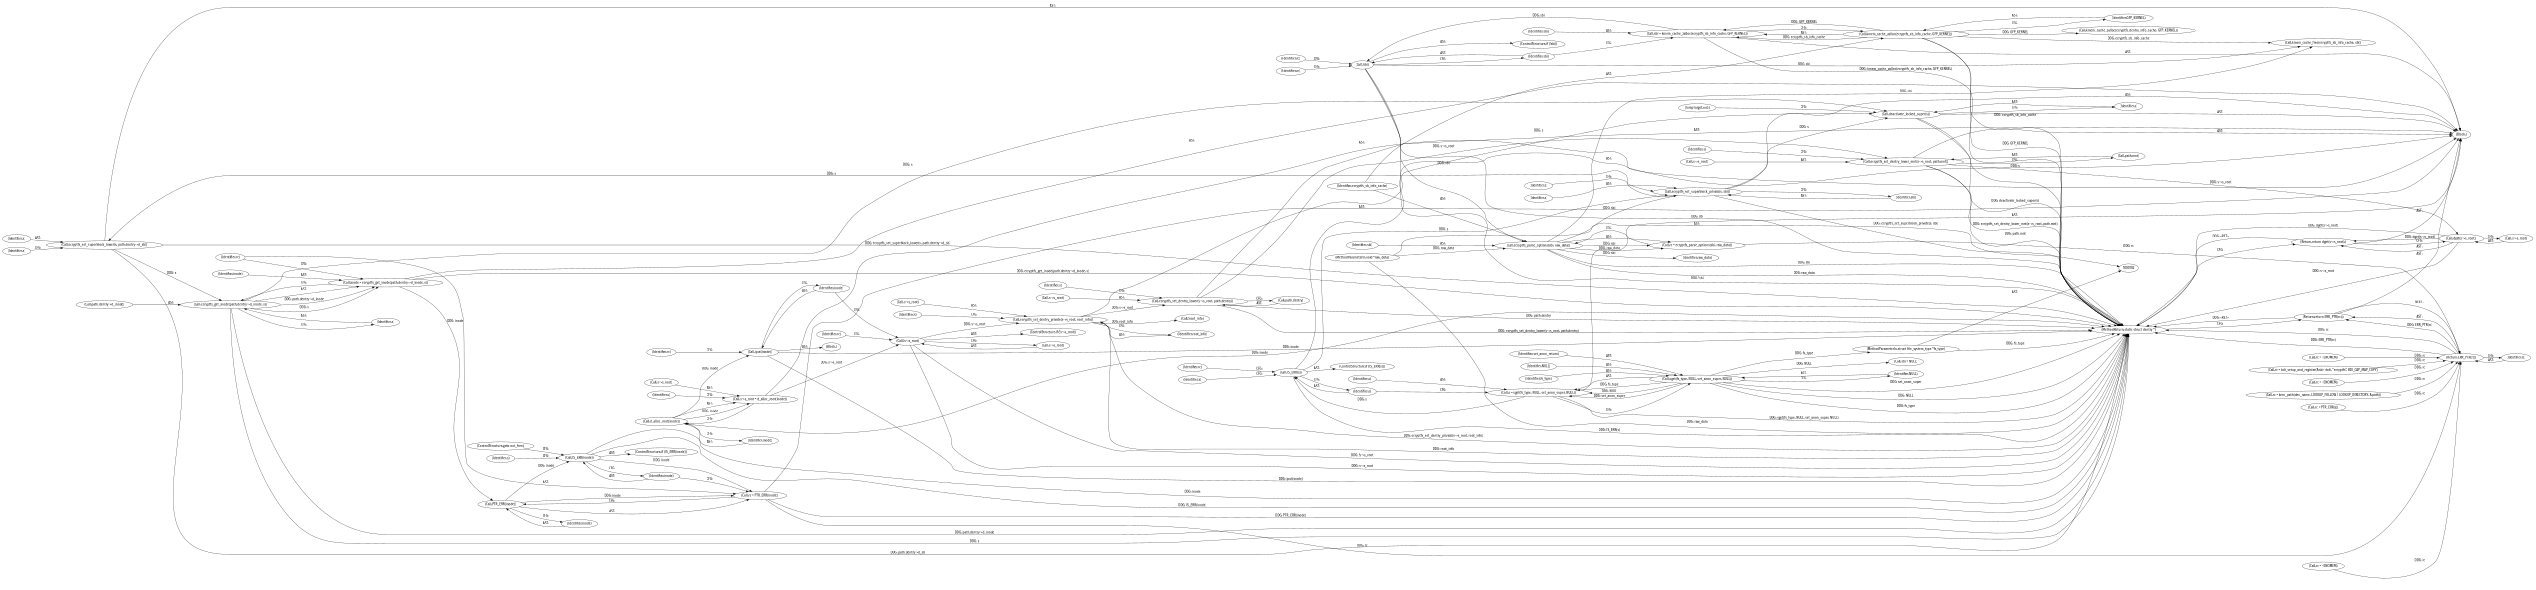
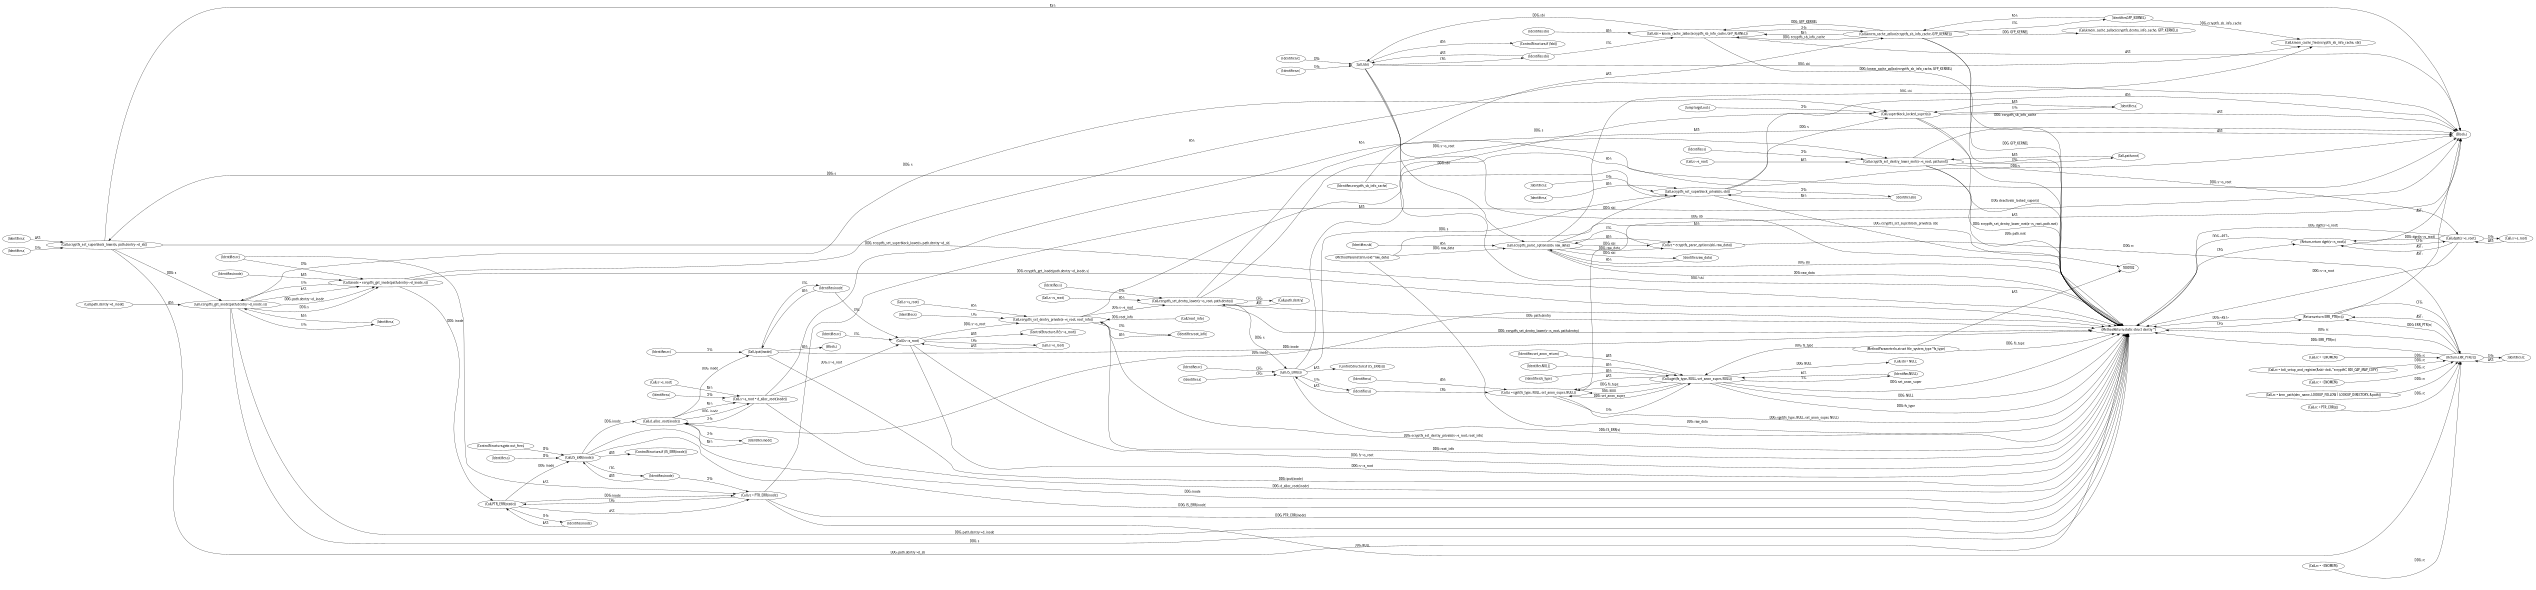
edge "(Call,kmem_cache_zalloc(ecryptfs_sb_info_cache, GFP_KERNEL))" -> "(Call,kmem_cache_free(ecryptfs_sb_info_cache, sbi))": now "(Identifier,GFP_KERNEL)" -> "(Call,kmem_cache_free(ecryptfs_sb_info_cache, sbi))"
node "(Call,deactivate_locked_super(s))": label "(Call,deactivate_locked_super(s))" -> "(Call,superblock_locked_super(s))"
edge "(Identifier,ecryptfs_sb_info_cache)" -> "(Call,ecryptfs_parse_options(sbi, raw_data))": now "(Identifier,raw_data)" -> "(Call,ecryptfs_parse_options(sbi, raw_data))"
edge "(Return,return ERR_PTR(rc);)" -> "(Return,ERR_PTR(rc))": label "NULL: " -> "CFG: "
edge "(Call,ecryptfs_set_dentry_private(s->s_root, root_info))" -> "(Call,!root_info)": reversed
edge "(Call,sget(fs_type, NULL, set_anon_super, NULL))" -> "(MethodParameterIn,struct file_system_type *fs_type)": reversed
edge "(Call,s = sget(fs_type, NULL, set_anon_super, NULL))" -> "(Call,IS_ERR(s))": now "(Call,ecryptfs_set_dentry_lower(s->s_root, path.dentry))" -> "(Call,IS_ERR(s))"
edge "(Call,IS_ERR(inode))" -> "(Call,rc = PTR_ERR(inode))": now "(Call,IS_ERR(inode))" -> "(Call,d_alloc_root(inode))"
edge "(Call,s->s_root = d_alloc_root(inode))" -> "(MethodReturn,static struct dentry *)": added, label "DDG: d_alloc_root(inode)"
node "(Call,PTR_ERR(inode))": label "(Call,PTR_ERR(inode))" -> "(Call,PTR_ERR(static))"
edge "(Call,rc = PTR_ERR(inode))" -> "(Return,ERR_PTR(rc))": label "DDG: rc" -> "DDG: NULL"
